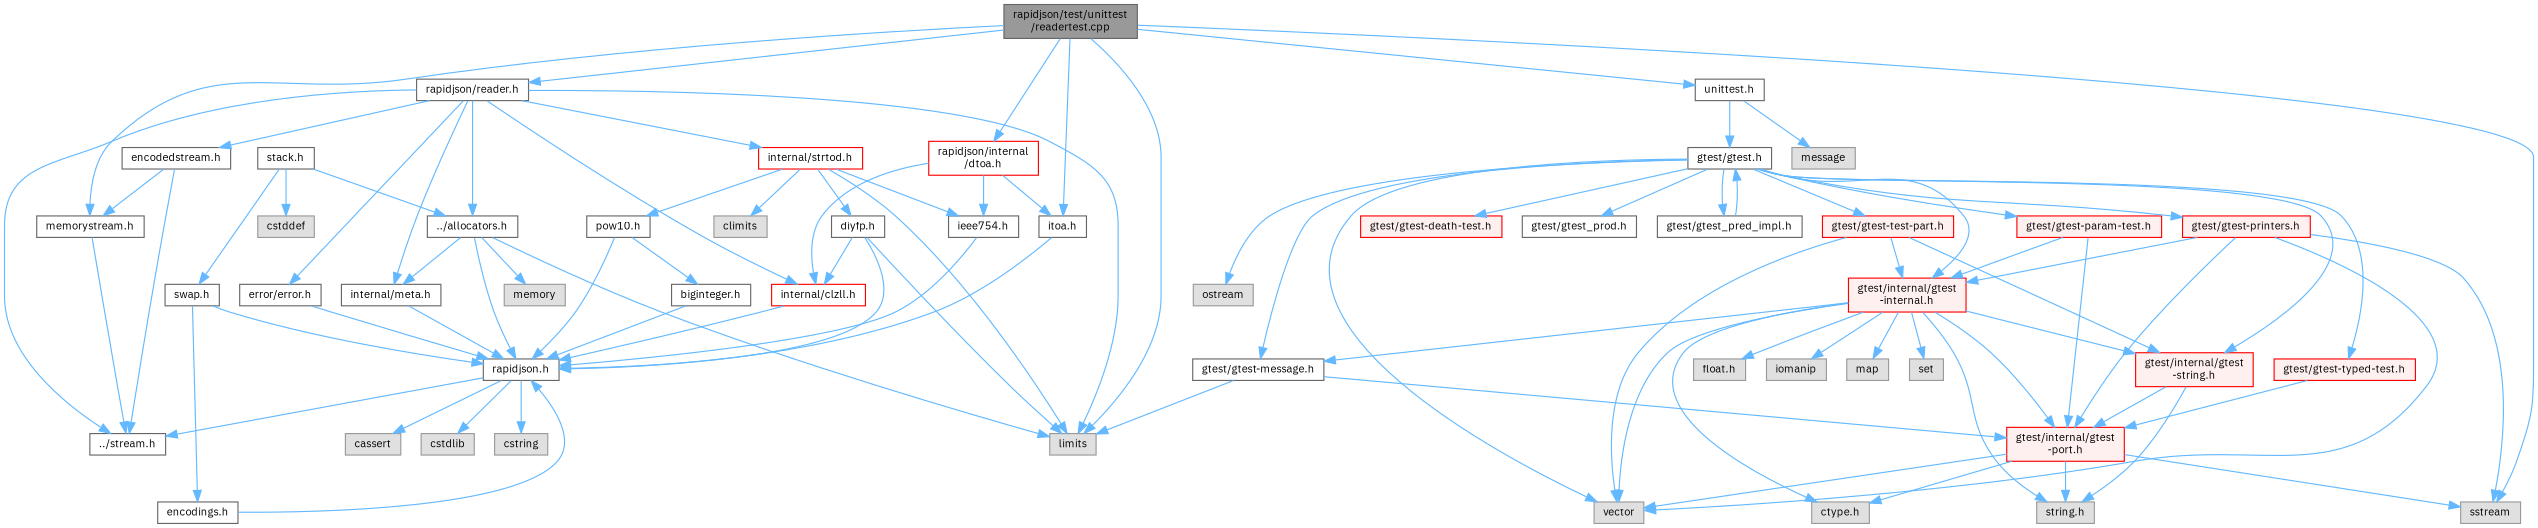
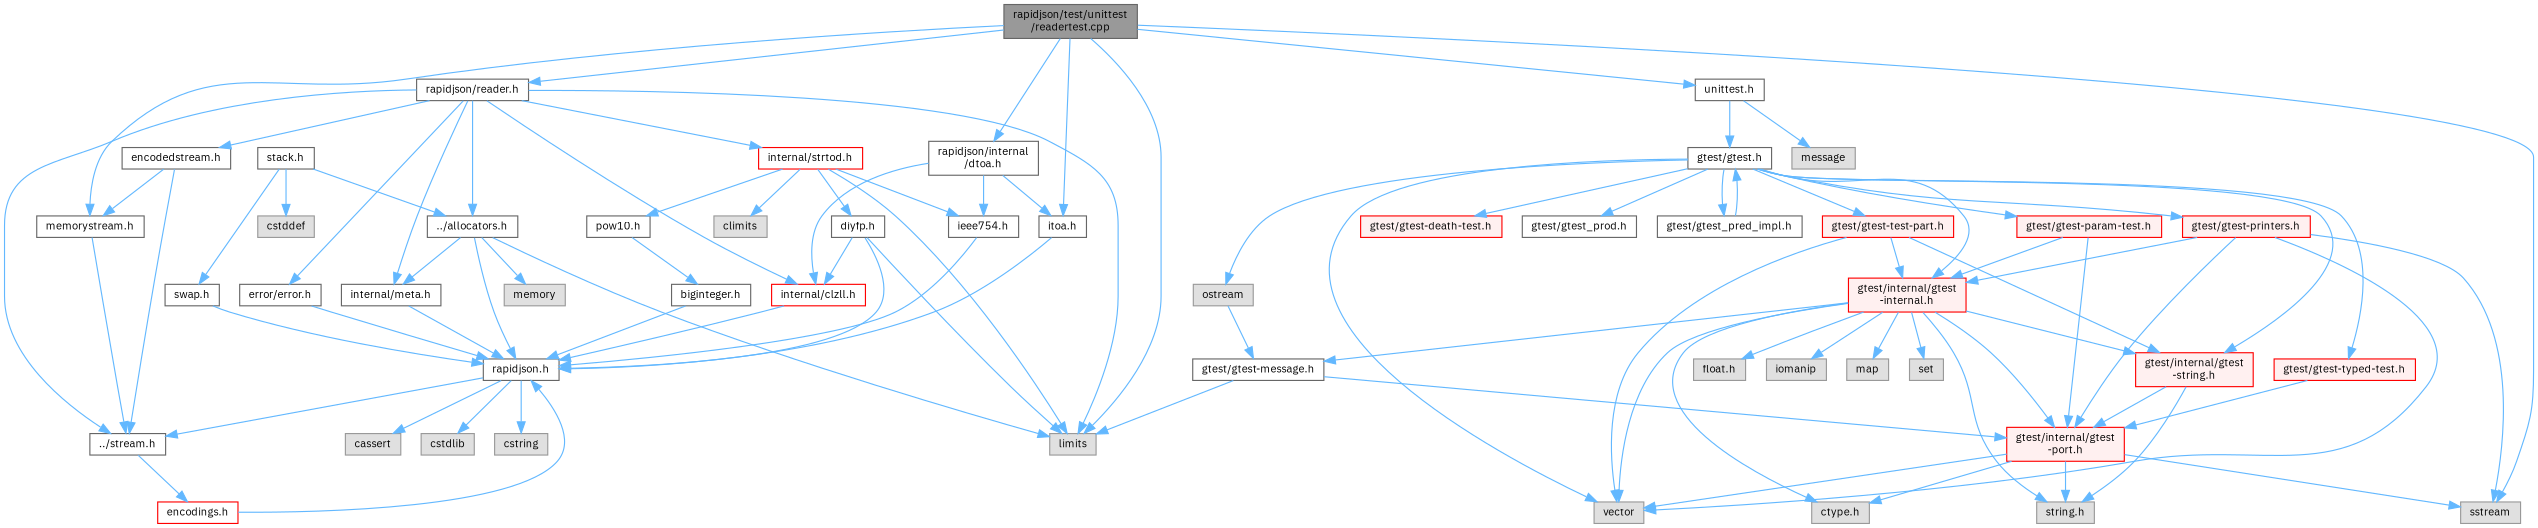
node "rapidjson/internal /dtoa.h": color red -> grey40
edge "gtest/gtest.h" -> "gtest/gtest-message.h": now "ostream" -> "gtest/gtest-message.h"
edge "pow10.h" -> "rapidjson.h": removed
edge "swap.h" -> "encodings.h": now "../stream.h" -> "encodings.h"
node "encodings.h": color grey40 -> red
